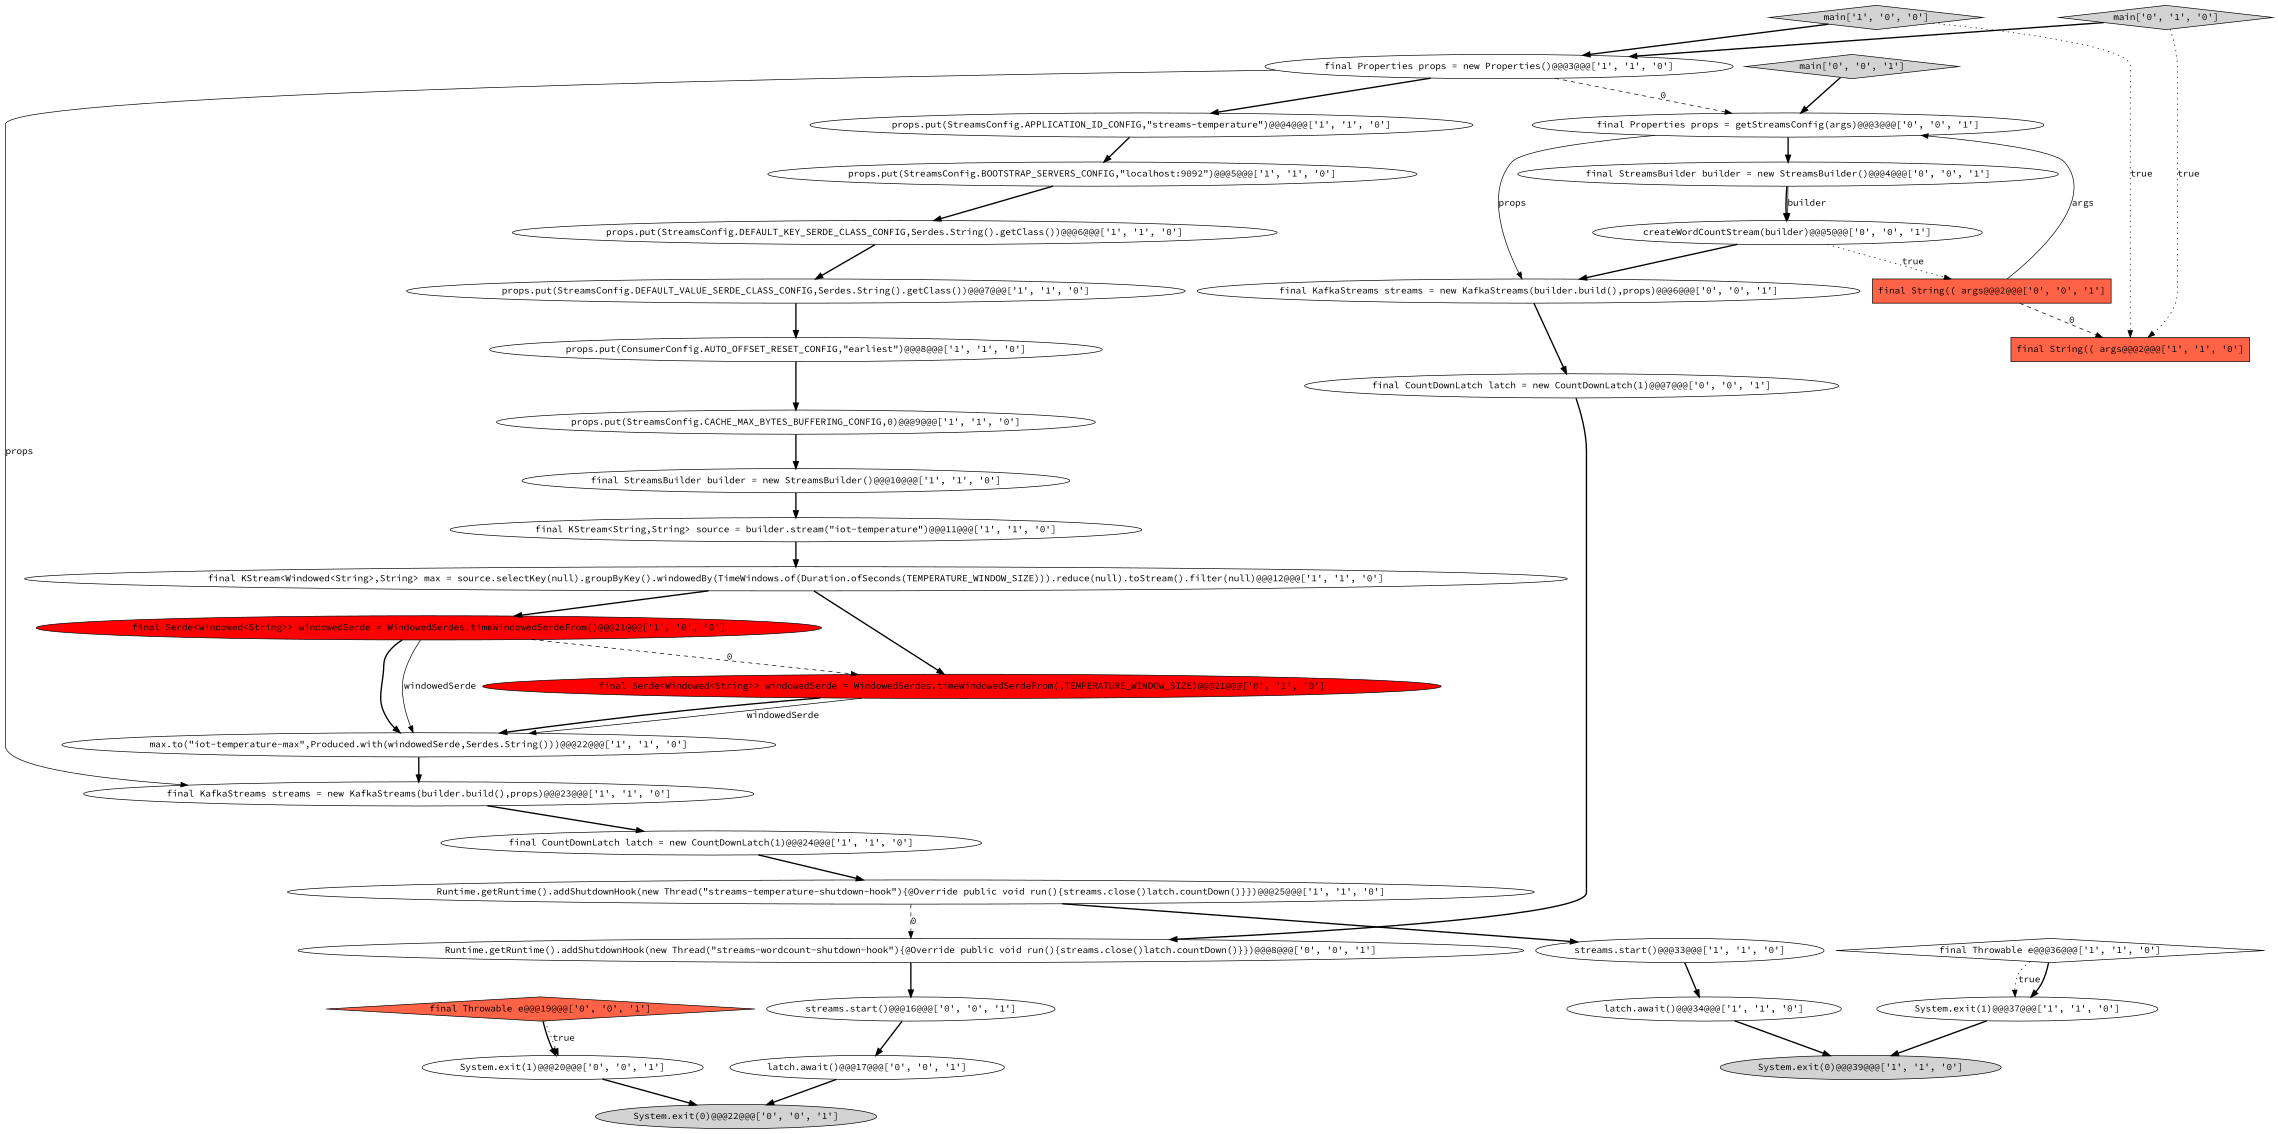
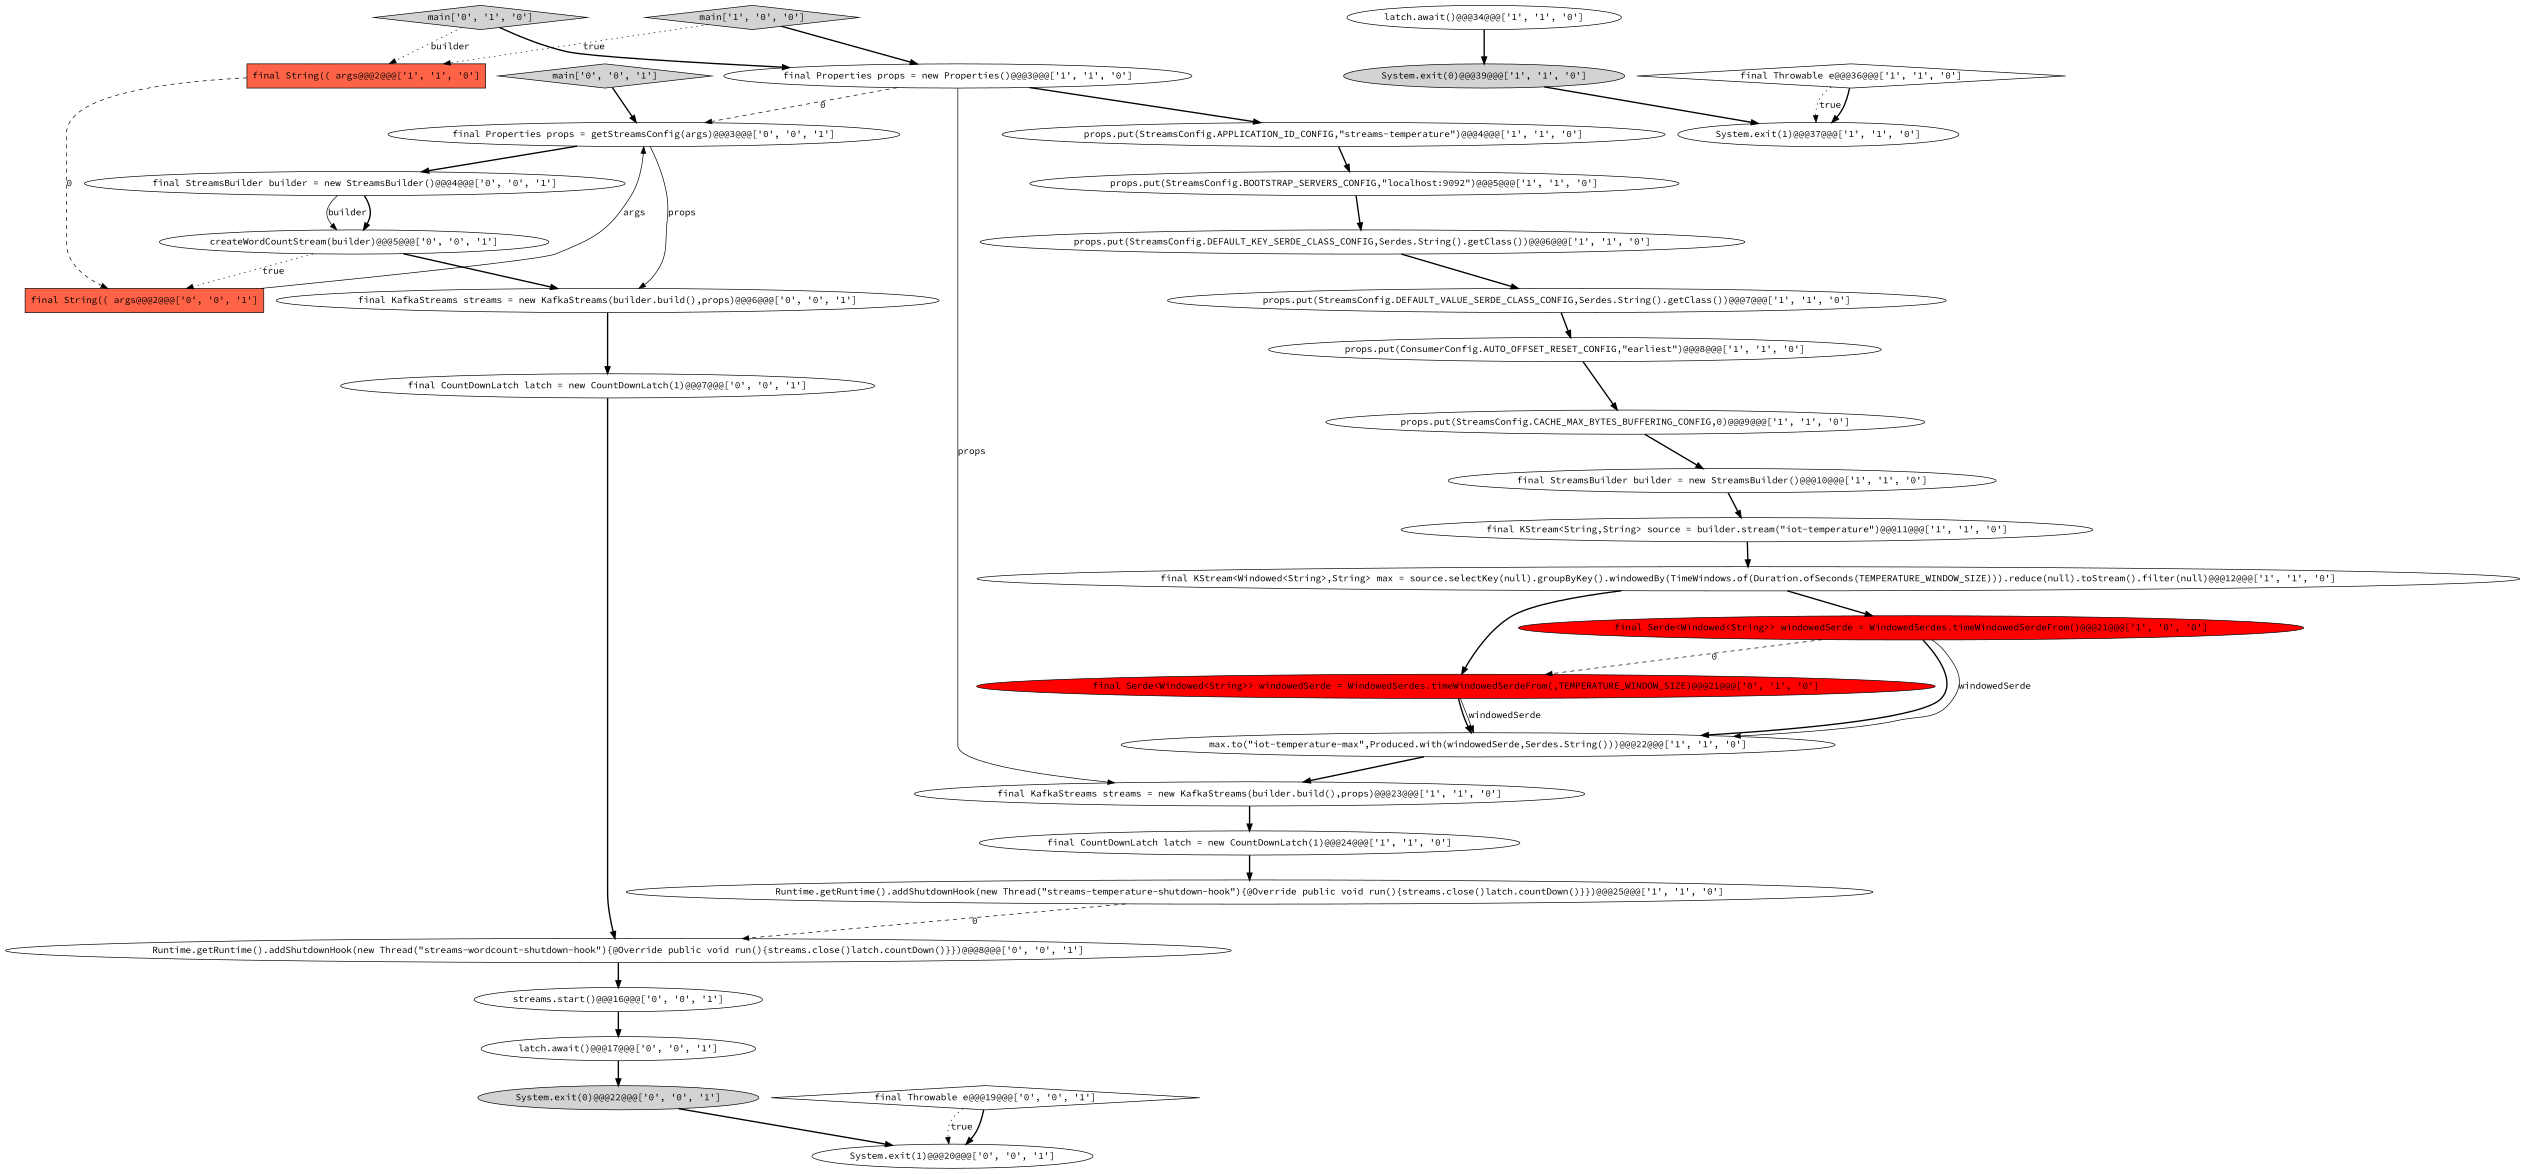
edge "main['0', '1', '0']" -> "final String(( args@@@2@@@['1', '1', '0']": label "true" -> "builder"
edge "final String(( args@@@2@@@['0', '0', '1']" -> "final String(( args@@@2@@@['1', '1', '0']": reversed
node "streams.start()@@@33@@@['1', '1', '0']": removed
node "final Throwable e@@@19@@@['0', '0', '1']": fillcolor tomato -> white
edge "System.exit(1)@@@37@@@['1', '1', '0']" -> "System.exit(0)@@@39@@@['1', '1', '0']": reversed
edge "System.exit(1)@@@20@@@['0', '0', '1']" -> "System.exit(0)@@@22@@@['0', '0', '1']": reversed
